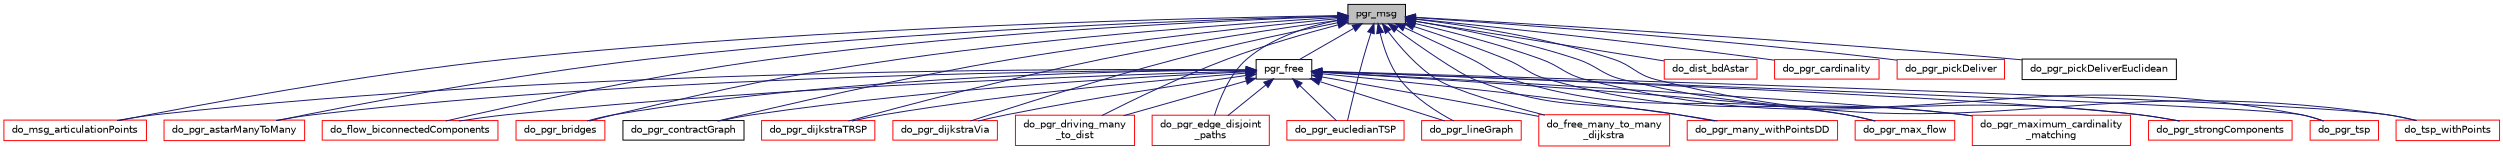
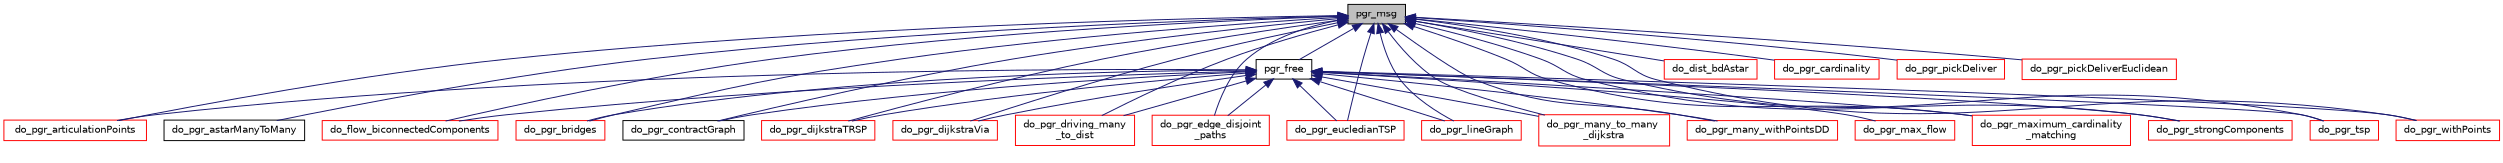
node "do_pgr_pickDeliverEuclidean": color black -> red
edge "do_pgr_astarManyToMany" -> "pgr_free": removed
edge "do_pgr_max_flow" -> "pgr_msg": removed
node "do_msg_articulationPoints": label "do_msg_articulationPoints" -> "do_pgr_articulationPoints"
node "do_pgr_astarManyToMany": color red -> black
node "do_free_many_to_many _dijkstra": label "do_free_many_to_many _dijkstra" -> "do_pgr_many_to_many _dijkstra"
node "do_tsp_withPoints": label "do_tsp_withPoints" -> "do_pgr_withPoints"
